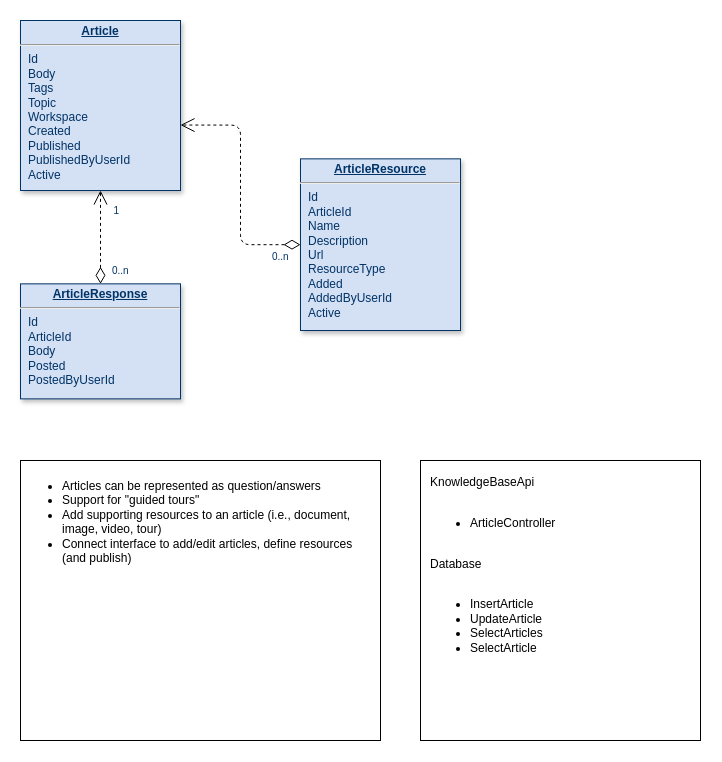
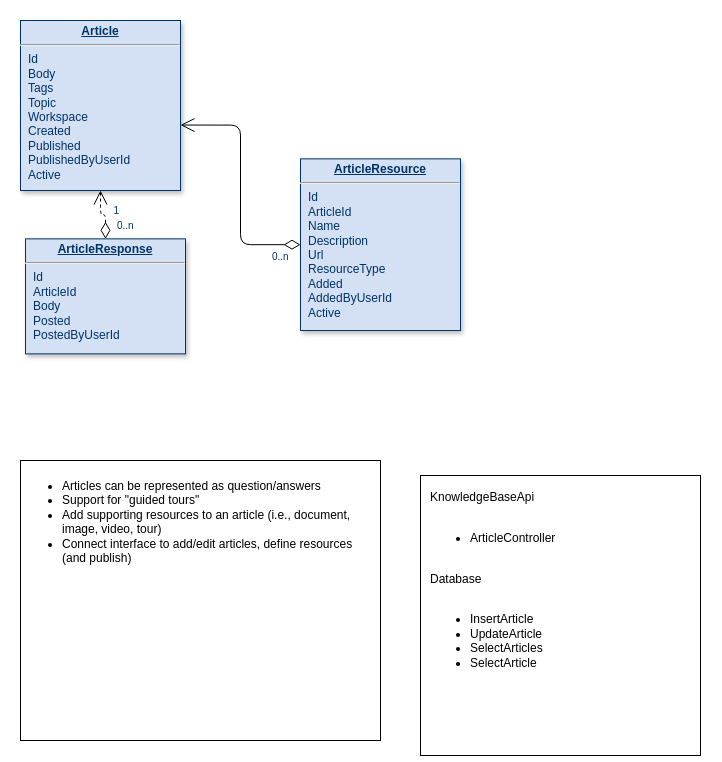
edge "Article Id Body Tags Topic Workspace Created Published PublishedByUserId Active" -- "ArticleResource Id ArticleId Name Description Url ResourceType Added AddedByUserId Active": style dashed -> solid
node "ArticleResponse Id ArticleId Body Posted PostedByUserId": moved (101, 341) -> (106, 296)
node "KnowledgeBaseApi ArticleController Database InsertArticle UpdateArticle SelectArticles SelectArticle": moved (561, 601) -> (561, 616)
